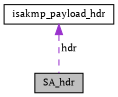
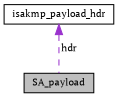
node "SA_hdr": label "SA_hdr" -> "SA_payload"
